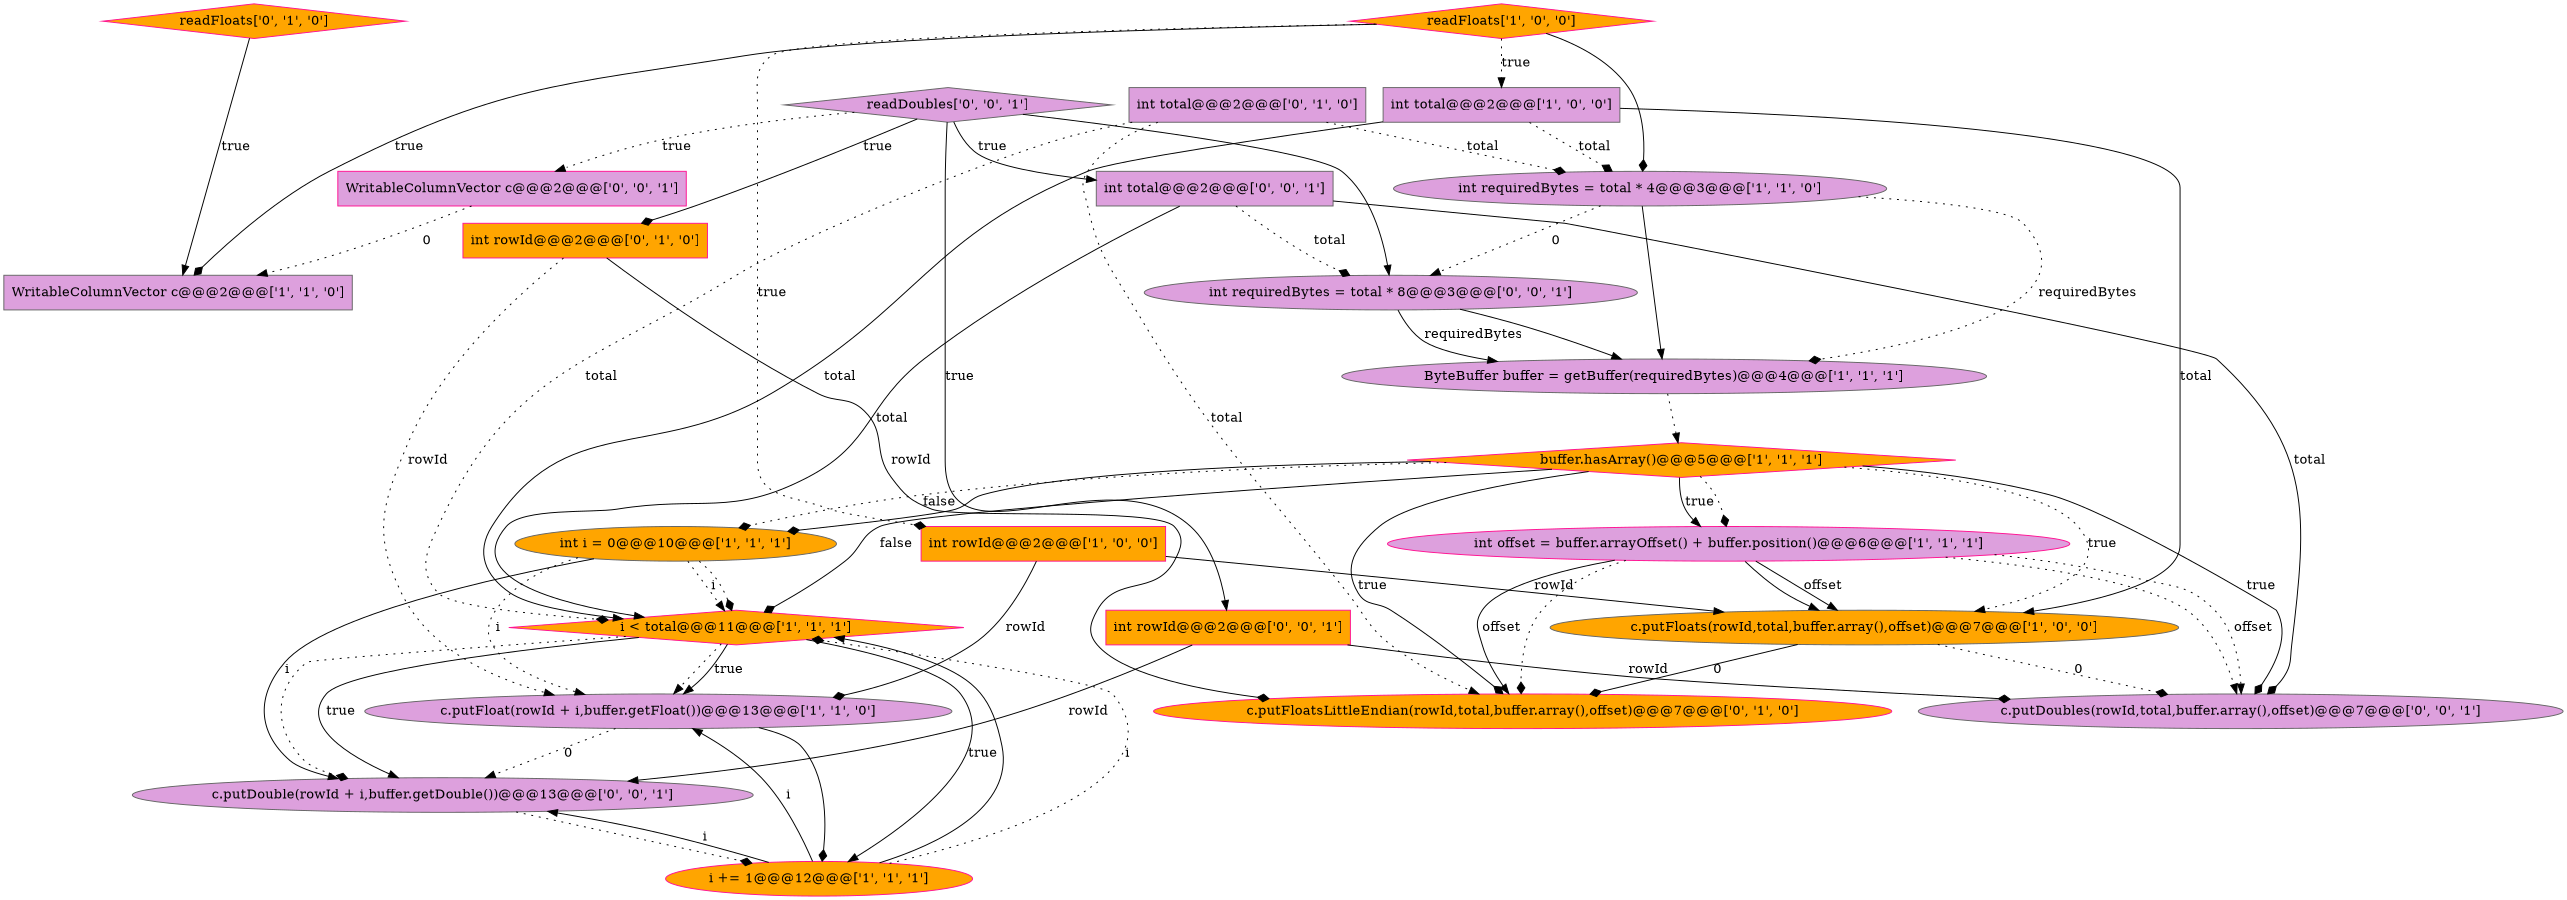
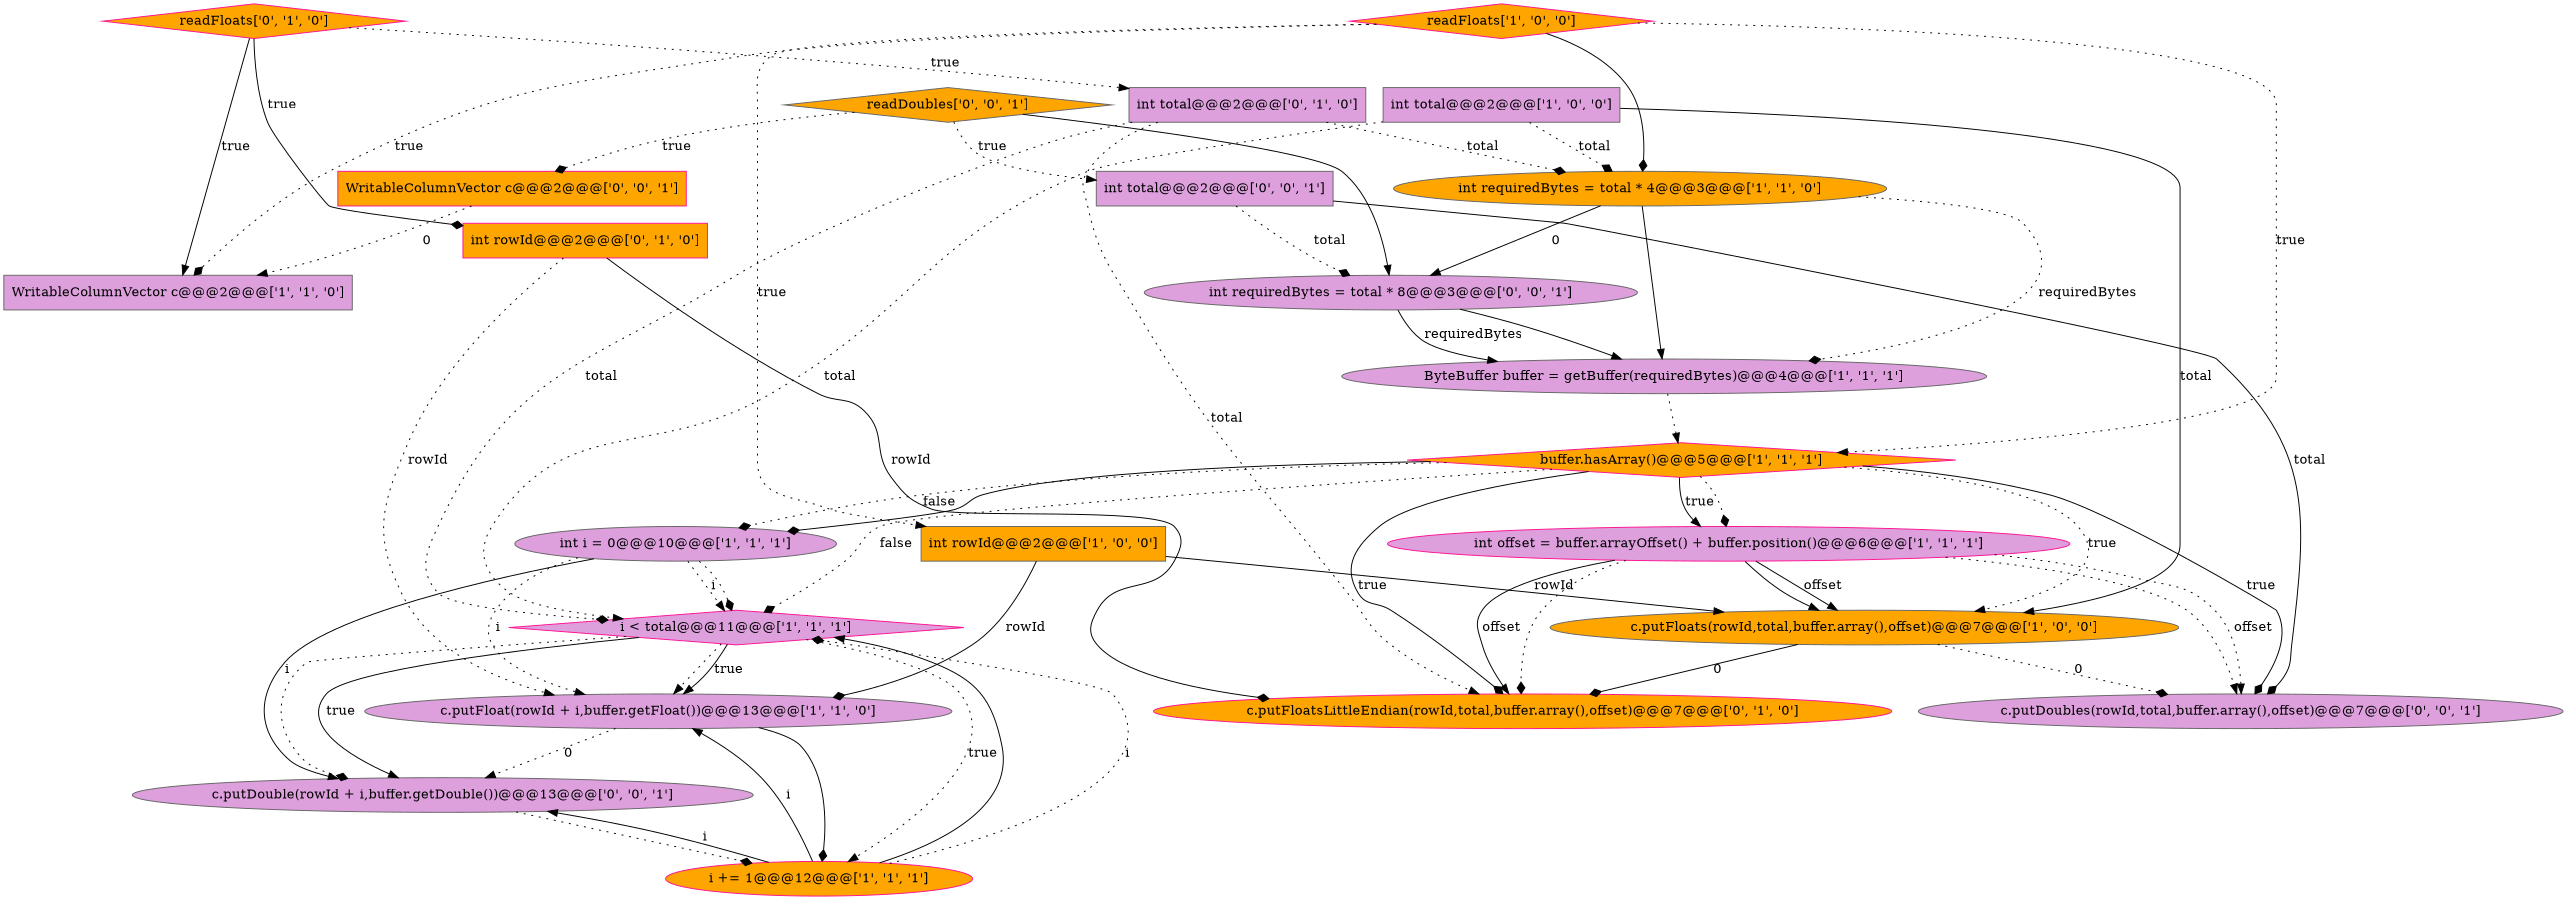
edge "readFloats['0', '1', '0']" -> "int total@@@2@@@['0', '1', '0']": added, label "true"
edge "readFloats['1', '0', '0']" -> "WritableColumnVector c@@@2@@@['1', '1', '0']": style solid -> dotted
edge "readFloats['1', '0', '0']" -> "int total@@@2@@@['1', '0', '0']": now "readFloats['1', '0', '0']" -> "buffer.hasArray()@@@5@@@['1', '1', '1']"
edge "readFloats['1', '0', '0']" -> "int rowId@@@2@@@['1', '0', '0']": arrowhead diamond -> normal
node "readDoubles['0', '0', '1']": fillcolor plum -> orange
edge "readDoubles['0', '0', '1']" -> "WritableColumnVector c@@@2@@@['0', '0', '1']": arrowhead normal -> diamond
edge "readDoubles['0', '0', '1']" -> "int total@@@2@@@['0', '0', '1']": style solid -> dotted
edge "readDoubles['0', '0', '1']" -> "int rowId@@@2@@@['0', '1', '0']": now "readFloats['0', '1', '0']" -> "int rowId@@@2@@@['0', '1', '0']"
node "WritableColumnVector c@@@2@@@['0', '0', '1']": fillcolor plum -> orange
node "int requiredBytes = total * 4@@@3@@@['1', '1', '0']": fillcolor plum -> orange
edge "int requiredBytes = total * 4@@@3@@@['1', '1', '0']" -> "int requiredBytes = total * 8@@@3@@@['0', '0', '1']": style dotted -> solid
edge "int total@@@2@@@['1', '0', '0']" -> "i < total@@@11@@@['1', '1', '1']": style solid -> dotted
edge "int total@@@2@@@['0', '0', '1']" -> "i < total@@@11@@@['1', '1', '1']": removed, label "total"
edge "buffer.hasArray()@@@5@@@['1', '1', '1']" -> "i < total@@@11@@@['1', '1', '1']": style solid -> dotted
node "int i = 0@@@10@@@['1', '1', '1']": fillcolor orange -> plum
node "int rowId@@@2@@@['1', '0', '0']": color deeppink -> gray40
node "i < total@@@11@@@['1', '1', '1']": fillcolor orange -> plum
node "int rowId@@@2@@@['0', '0', '1']": removed
edge "i < total@@@11@@@['1', '1', '1']" -> "i += 1@@@12@@@['1', '1', '1']": style solid -> dotted
